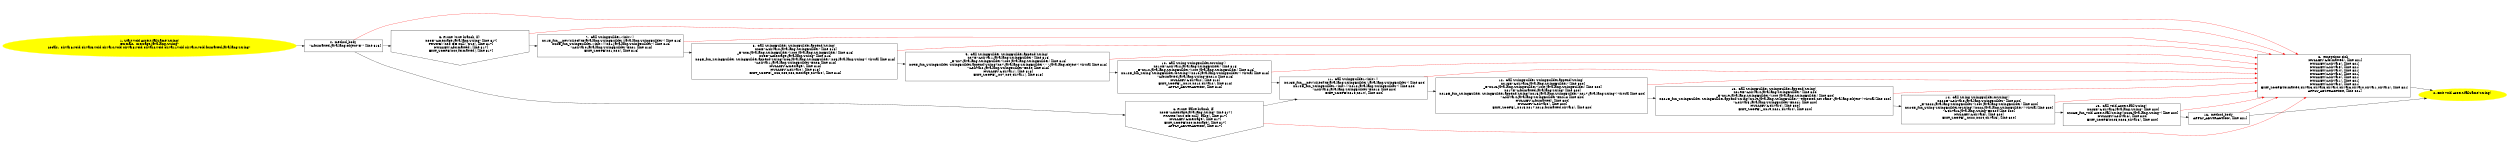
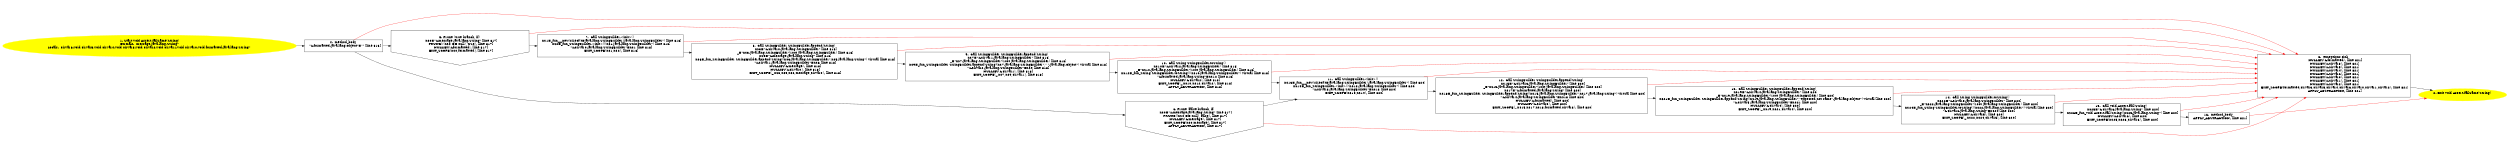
edge "16:  method_body APPLY_ABSTRACTION; [line 821]" -> "2: Exit void Assert.failSame(String)": color black -> red
